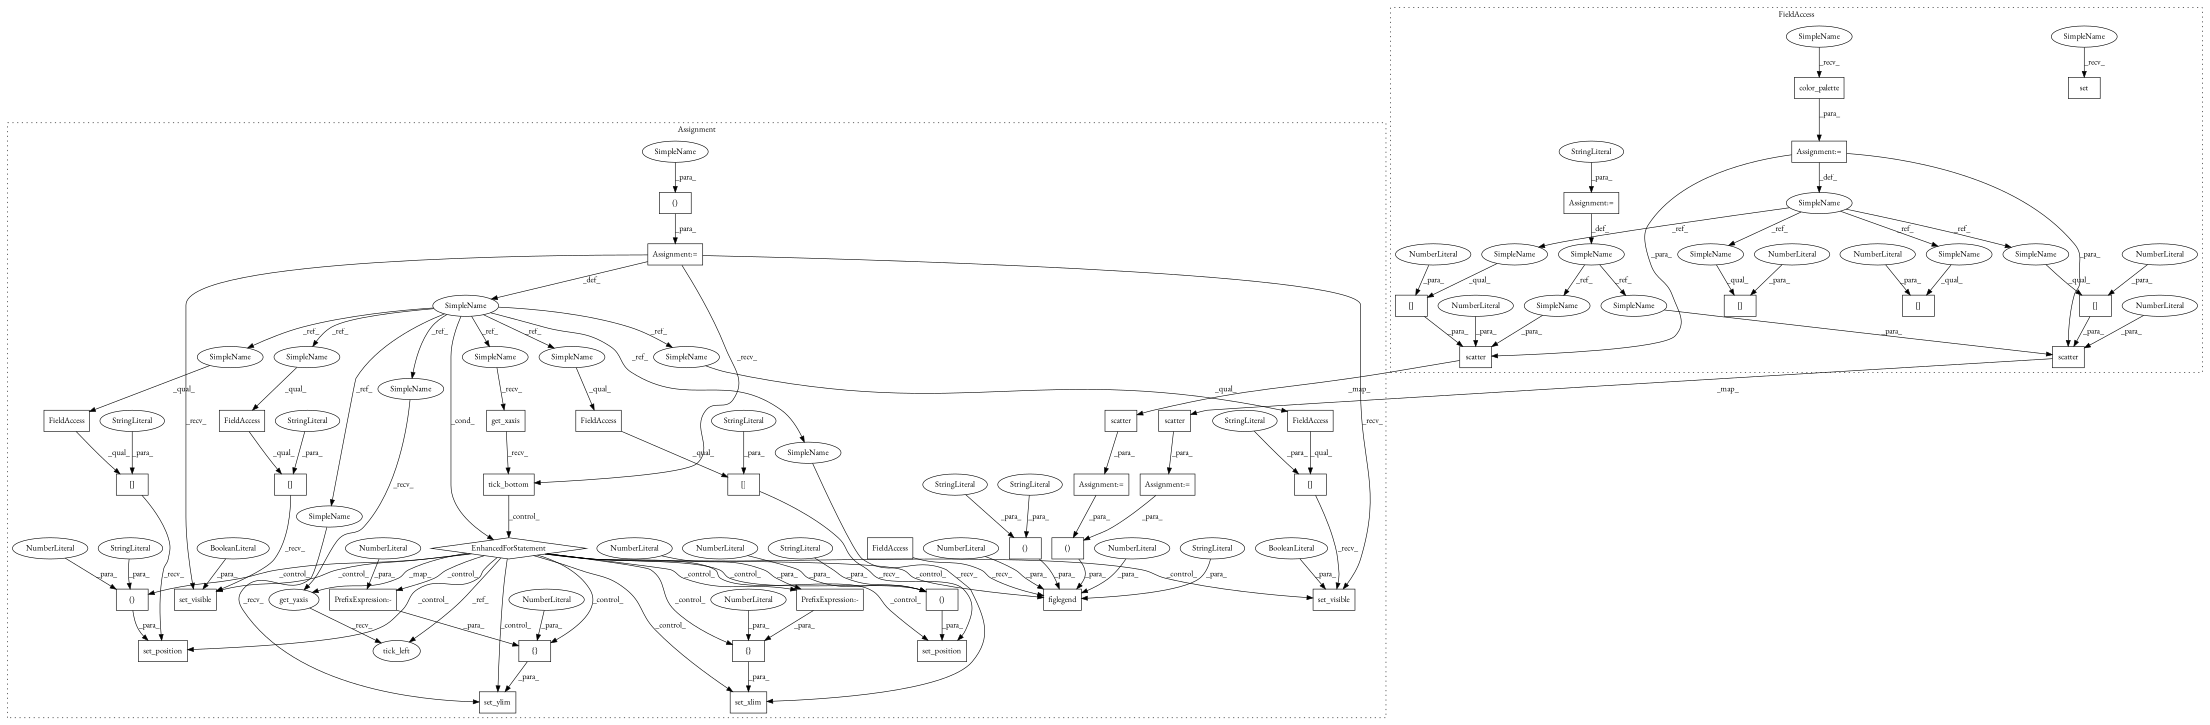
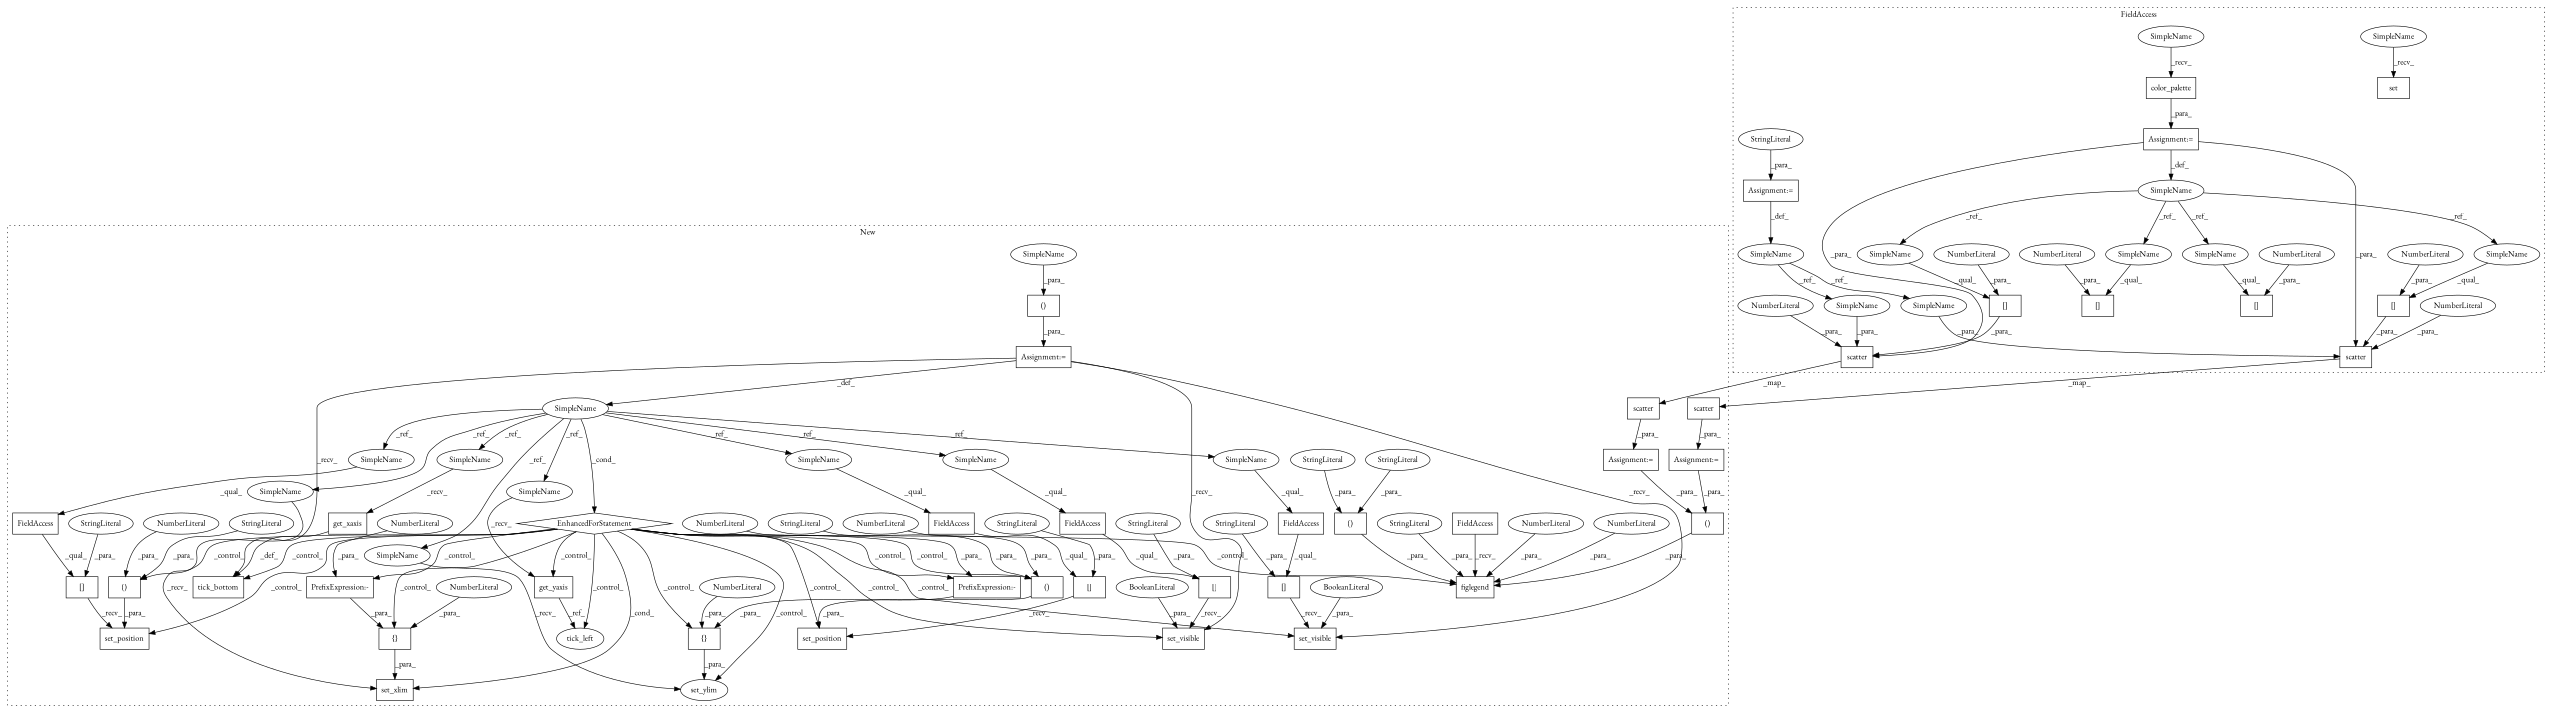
cluster "Assignment": label "Assignment" -> "New"
edge "get_xaxis" -> "tick_bottom": label "_recv_" -> "_def_"
edge "tick_bottom" -> "EnhancedForStatement": reversed
edge "EnhancedForStatement" -> "get_yaxis": label "_map_" -> "_control_"
node "get_yaxis": shape ellipse -> box
edge "EnhancedForStatement" -> "tick_left": label "_ref_" -> "_control_"
edge "get_yaxis" -> "tick_left": label "_recv_" -> "_ref_"
edge "EnhancedForStatement" -> "set_xlim": label "_control_" -> "_cond_"
node "set_ylim": shape box -> ellipse
